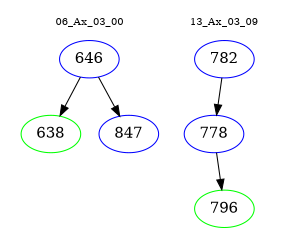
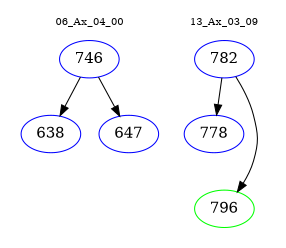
cluster "06_Ax_03_00": label "06_Ax_03_00" -> "06_Ax_04_00"
node "646": label "646" -> "746"
node "638": color green -> blue
node "847": label "847" -> "647"
edge "778" -> "796": now "782" -> "796"
